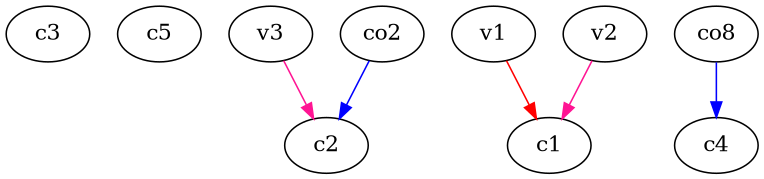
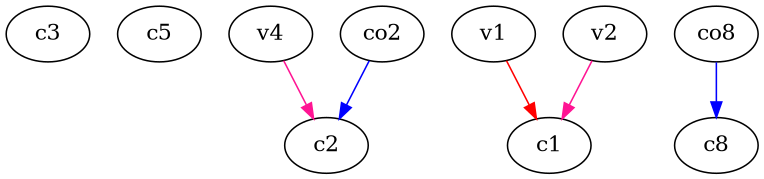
node "v3": label "v3" -> "v4"
node "c4": label "c4" -> "c8"
